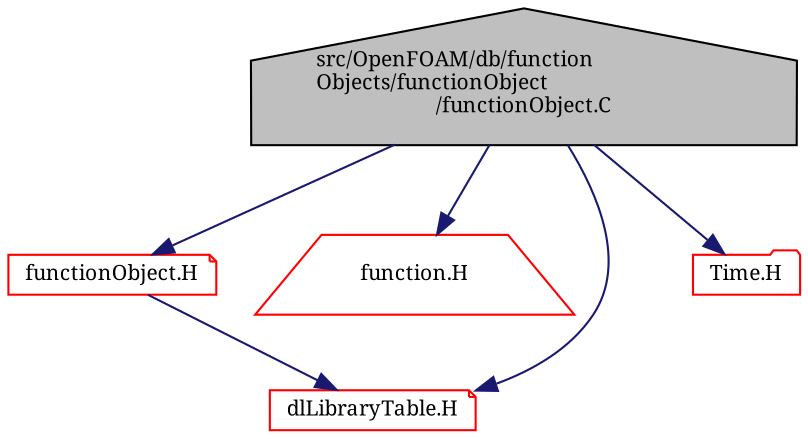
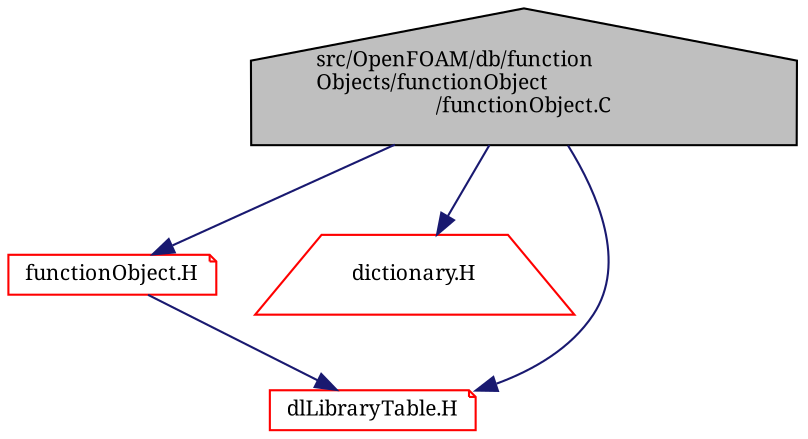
node "function.H": label "function.H" -> "dictionary.H"
node "Time.H": removed
